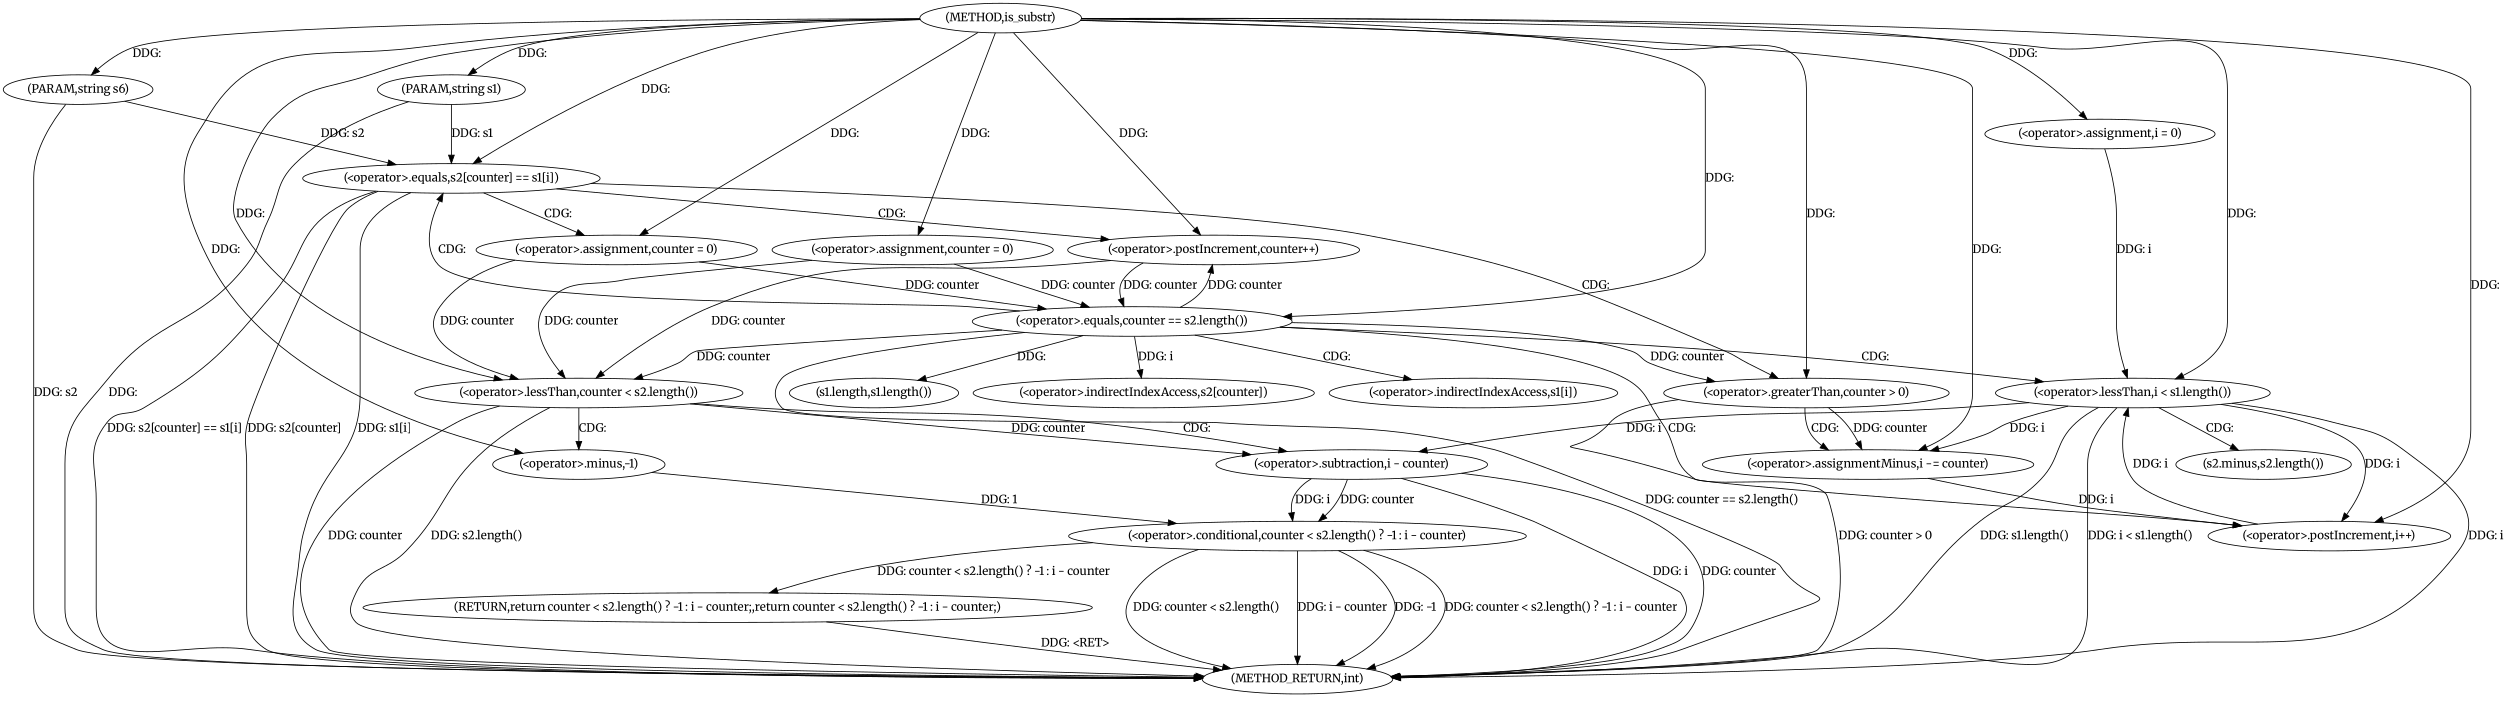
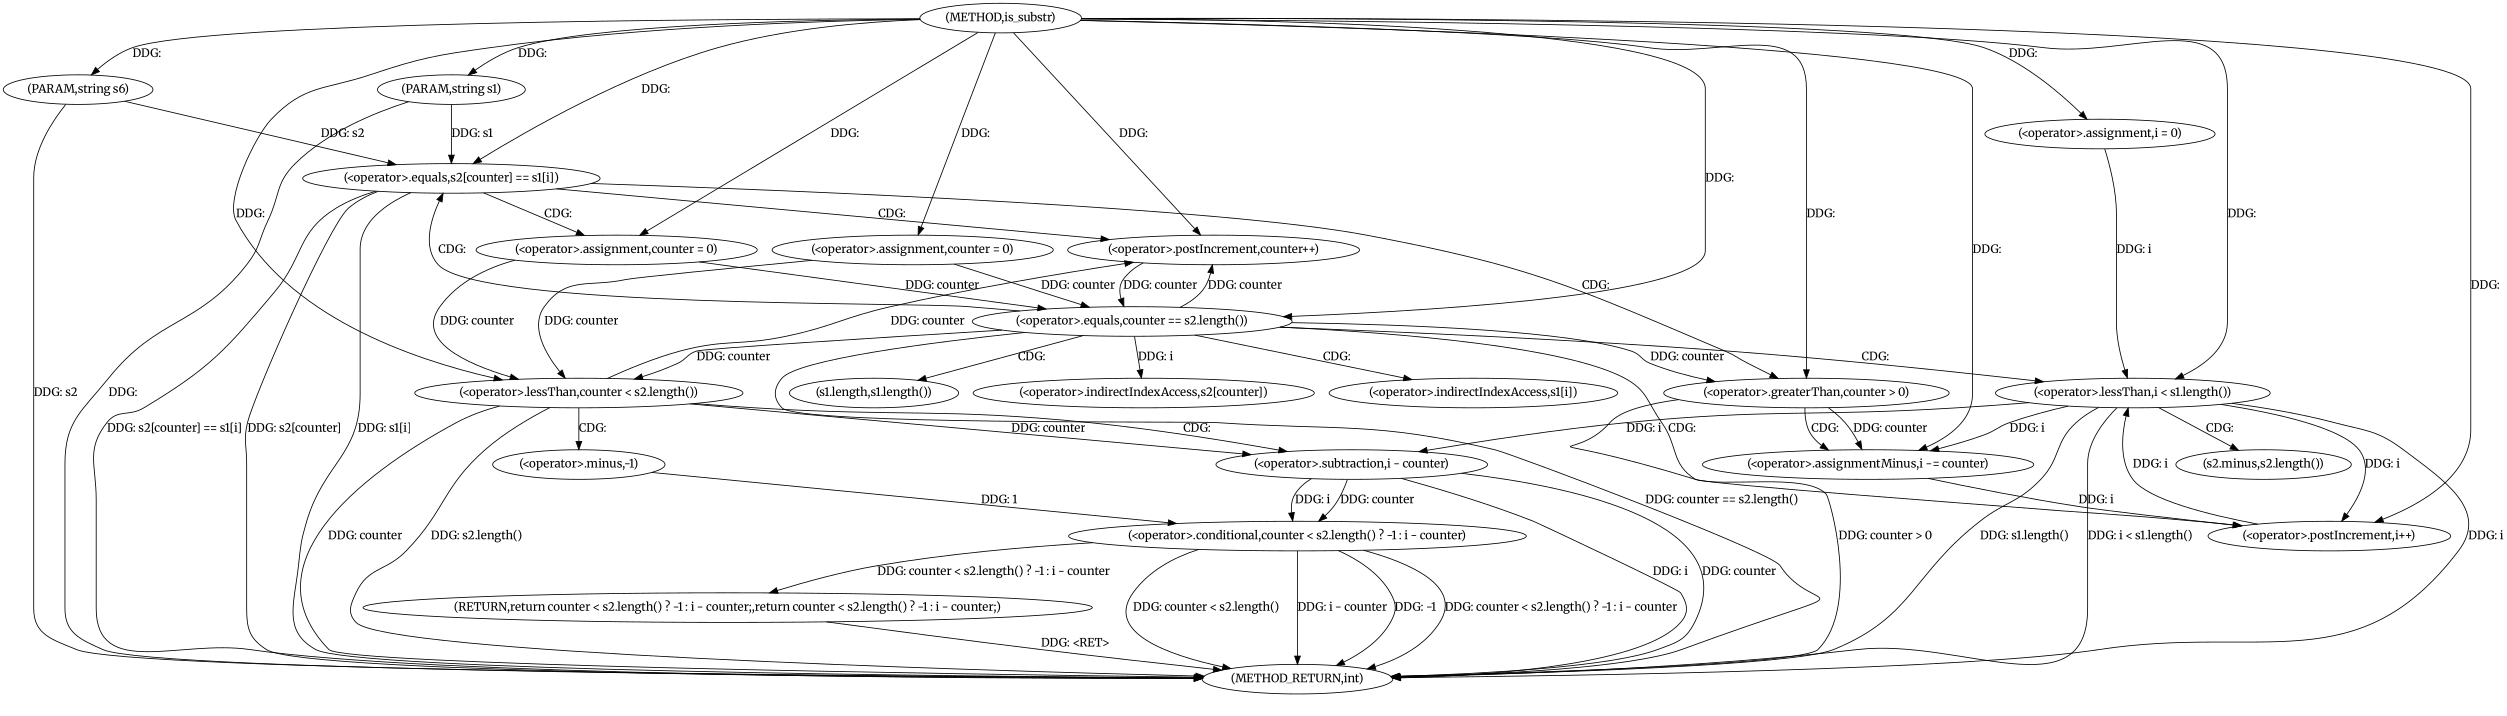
edge "(METHOD,is_substr)" -> "(<operator>.minus,-1)": removed, label "DDG:"
edge "(<operator>.postIncrement,counter++)" -> "(<operator>.lessThan,counter < s2.length())": reversed
edge "(<operator>.equals,counter == s2.length())" -> "(s1.length,s1.length())": label "DDG: " -> "CDG: "
